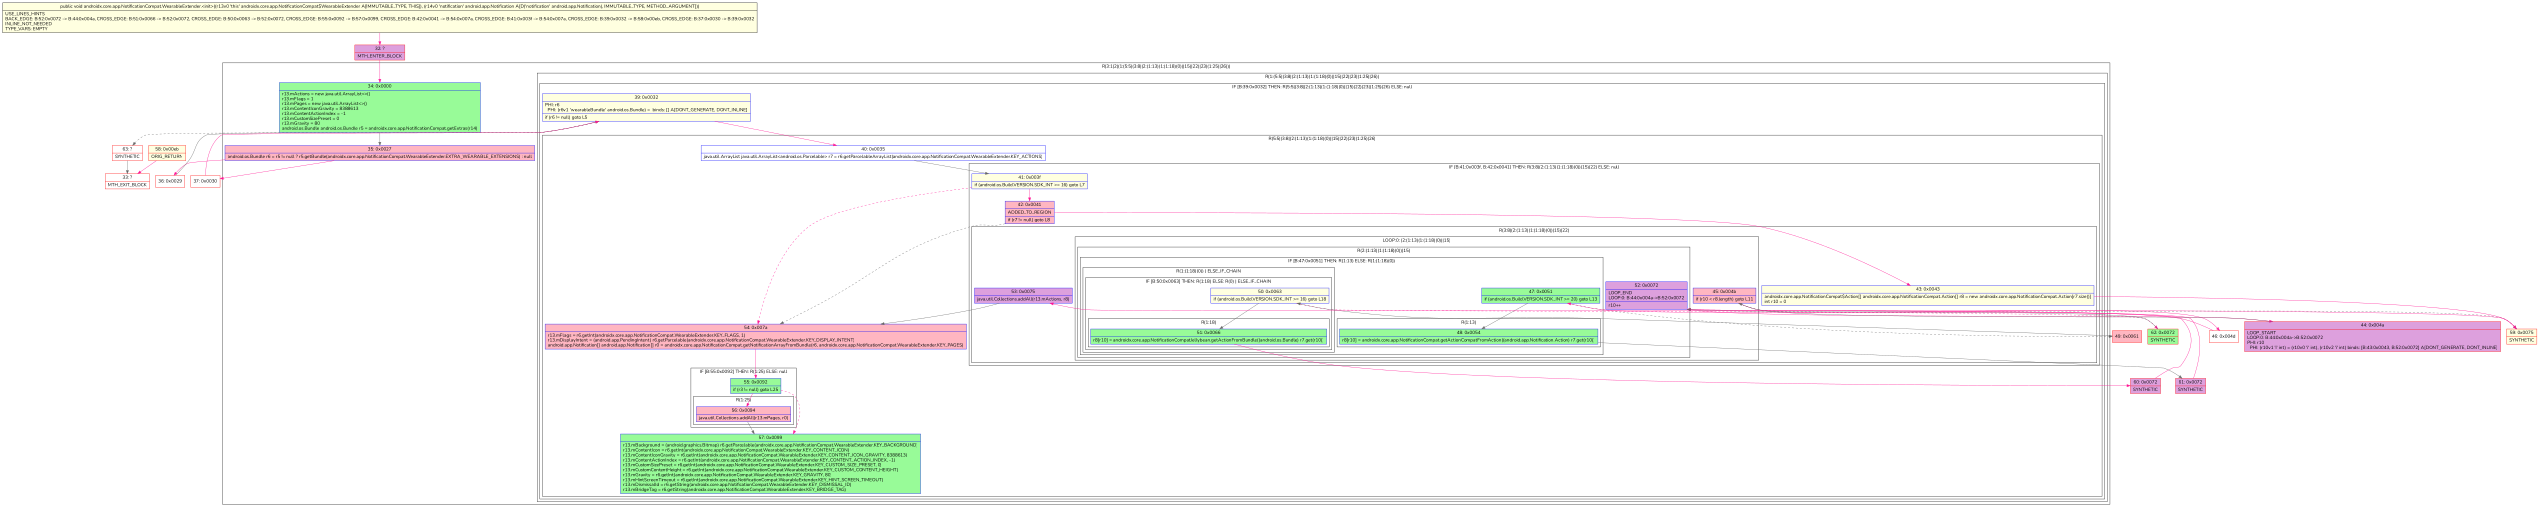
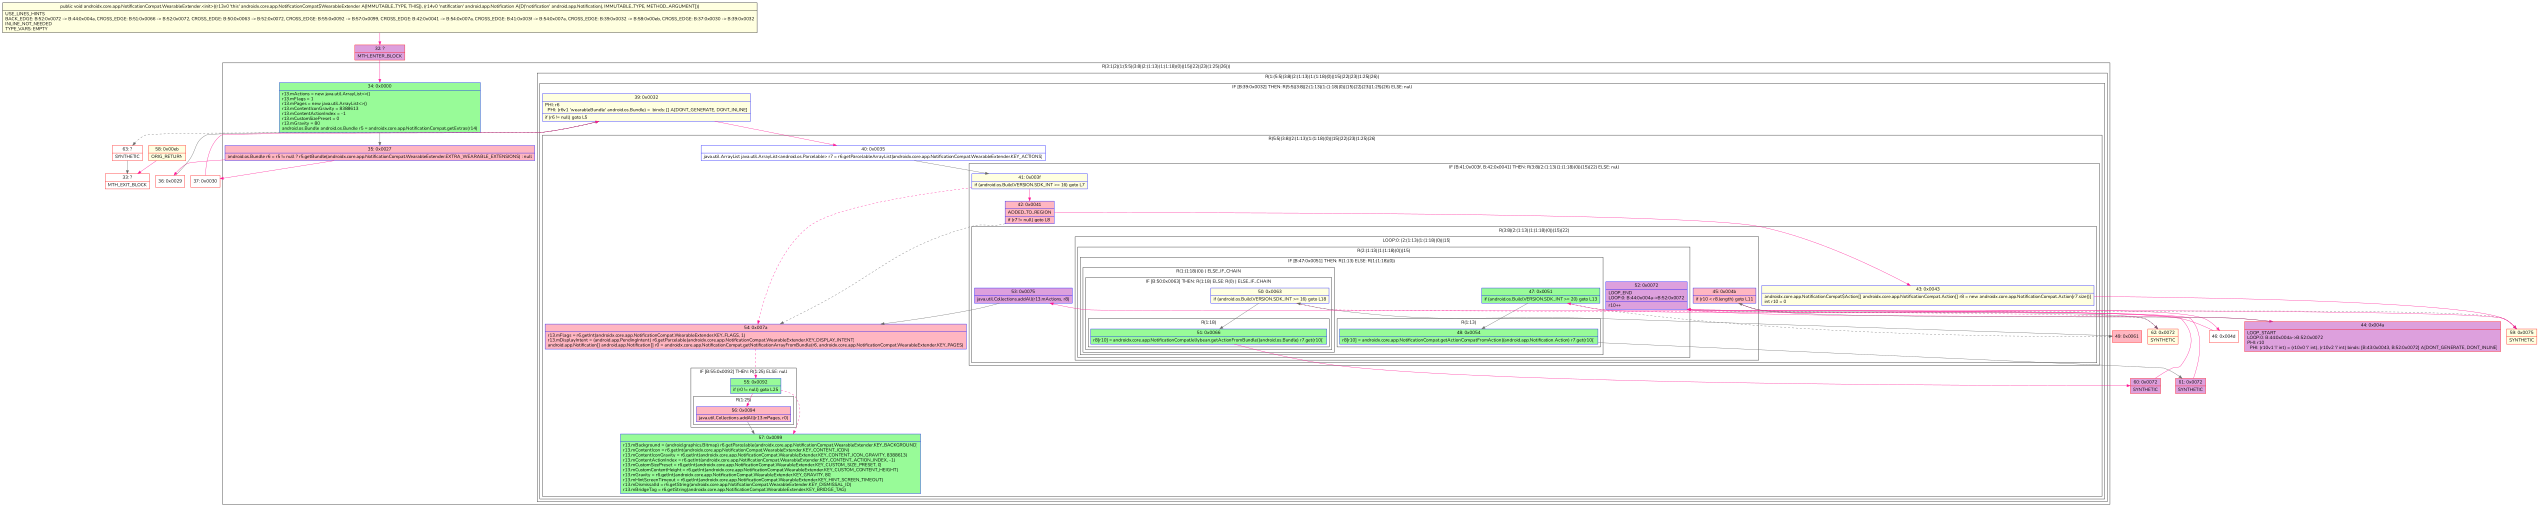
edge "62: 0x0072" -> "52: 0x0072": reversed
node "62: 0x0072": fillcolor palegreen -> lightyellow
edge "54: 0x007a" -> "55: 0x0092": style solid -> dashed
node "55: 0x0092": text "if (r3 != null) goto L25" -> "if (r0 != null) goto L25"
